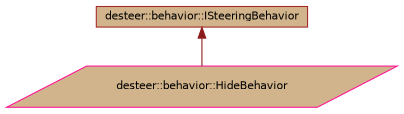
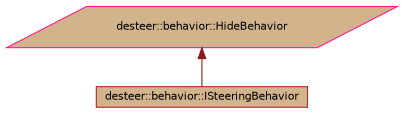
edge "desteer::behavior::HideBehavior" -> "desteer::behavior::ISteeringBehavior": reversed
